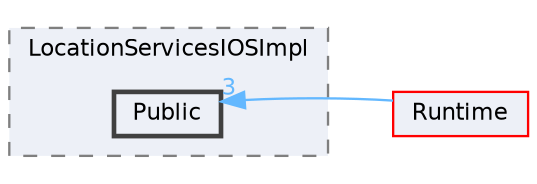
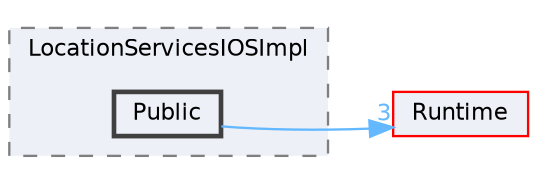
edge "Runtime" -> "Public": reversed
